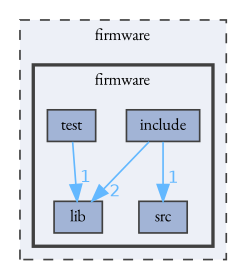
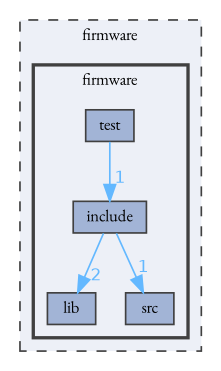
edge "test" -> "lib": now "test" -> "include"
